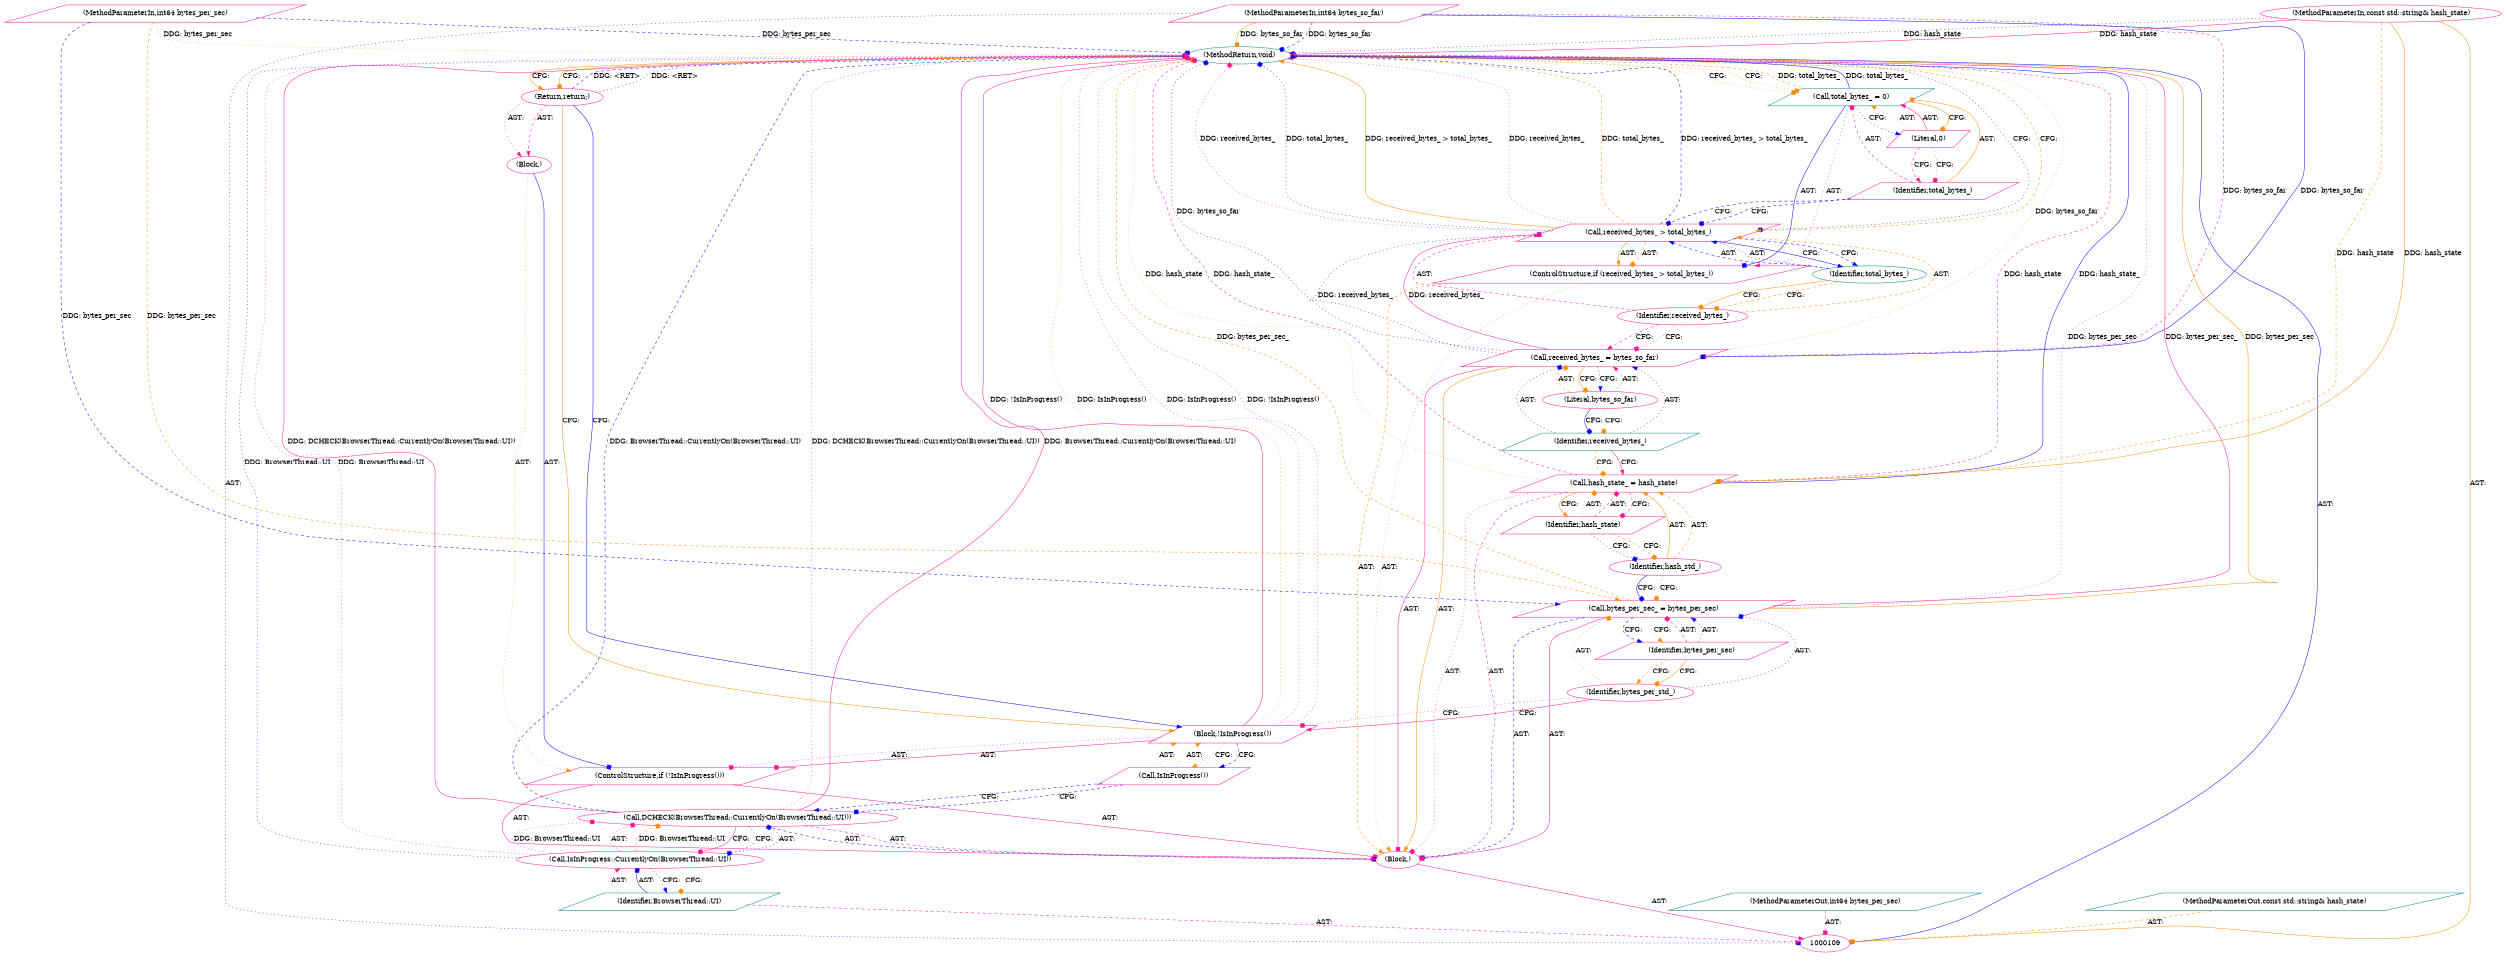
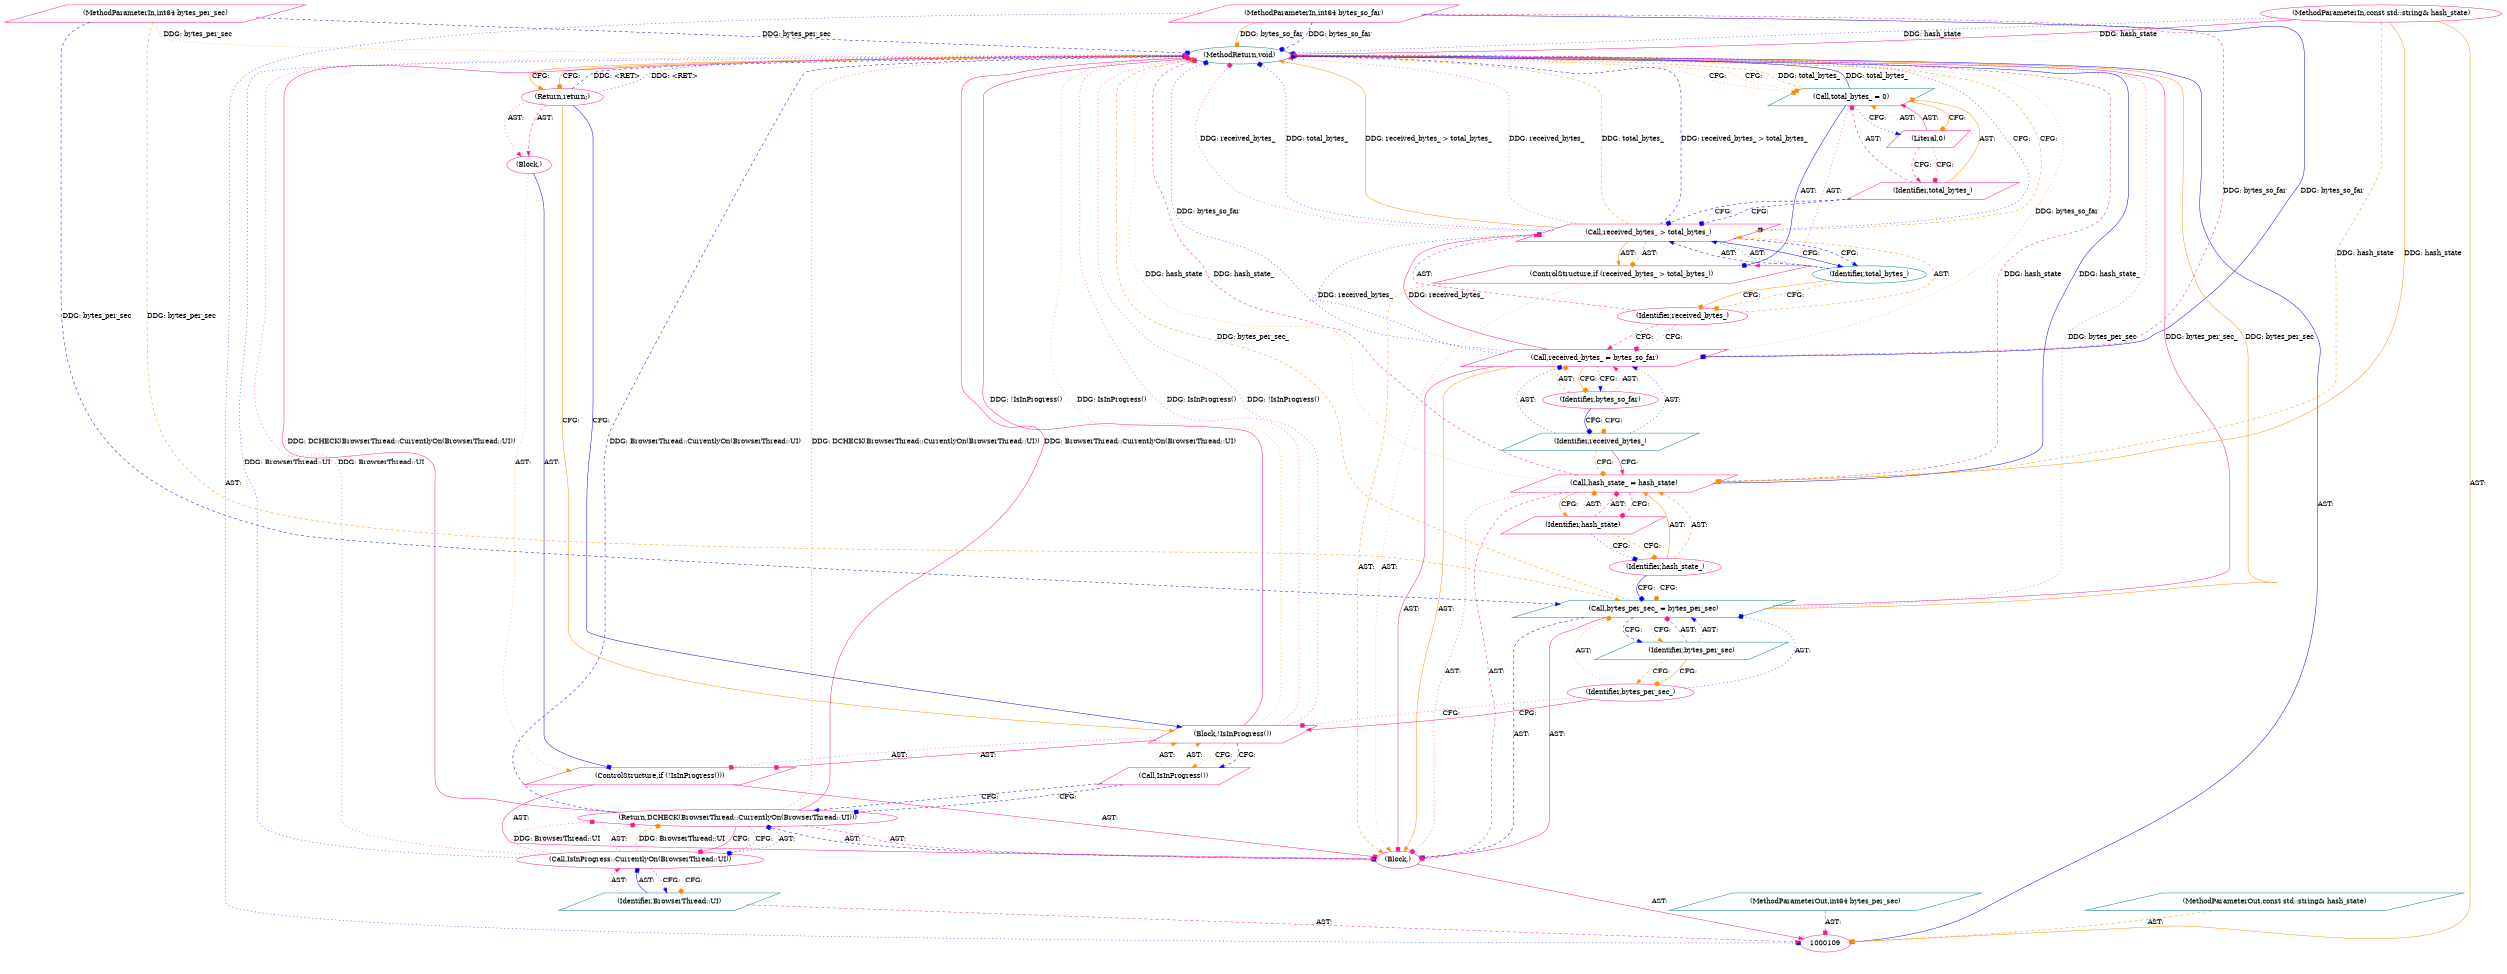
node "(Literal,bytes_so_far)": label "(Literal,bytes_so_far)" -> "(Identifier,bytes_so_far)"
node "(Identifier,hash_std_)": label "(Identifier,hash_std_)" -> "(Identifier,hash_state_)"
node "(Call,bytes_per_sec_ = bytes_per_sec)": color deeppink -> teal
node "(Identifier,bytes_per_sec)": color deeppink -> teal
node "(Identifier,bytes_per_std_)": label "(Identifier,bytes_per_std_)" -> "(Identifier,bytes_per_sec_)"
node "(Call,DCHECK(BrowserThread::CurrentlyOn(BrowserThread::UI)))": label "(Call,DCHECK(BrowserThread::CurrentlyOn(BrowserThread::UI)))" -> "(Return,DCHECK(BrowserThread::CurrentlyOn(BrowserThread::UI)))"
